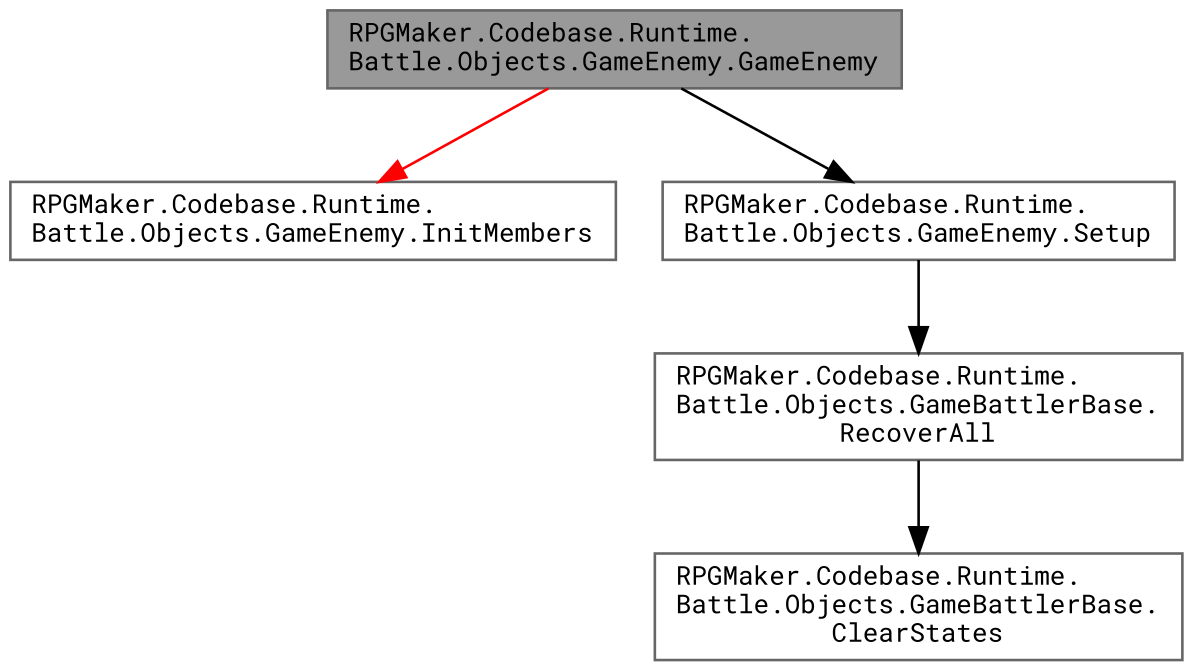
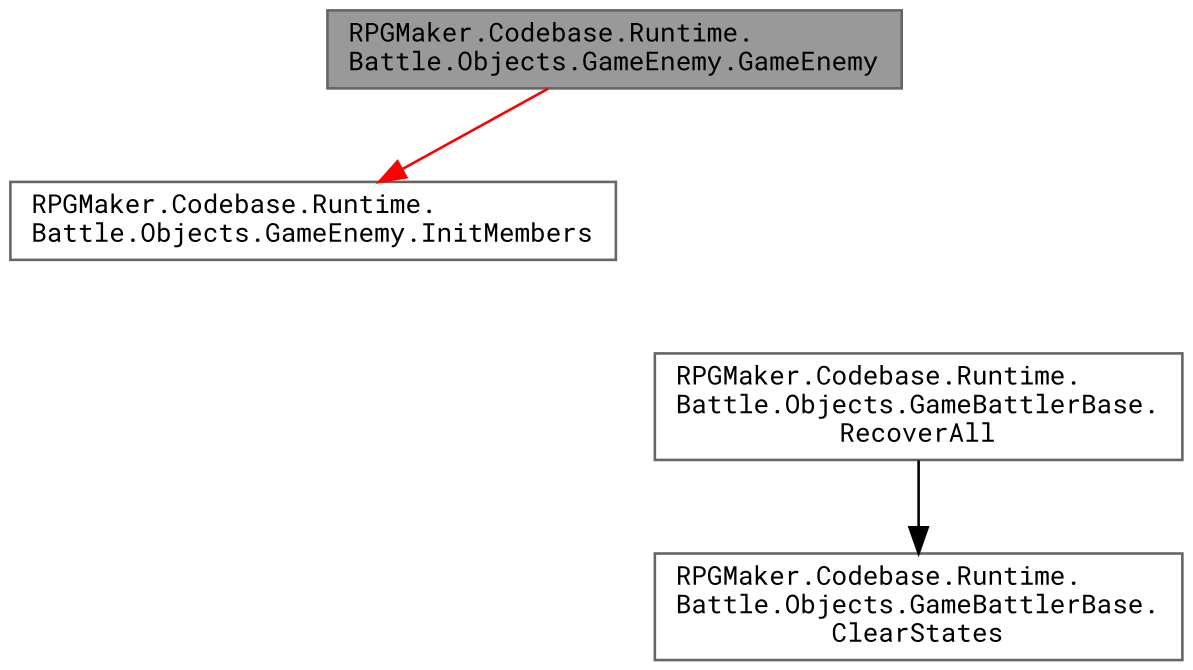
node "RPGMaker.Codebase.Runtime. Battle.Objects.GameEnemy.Setup": removed
